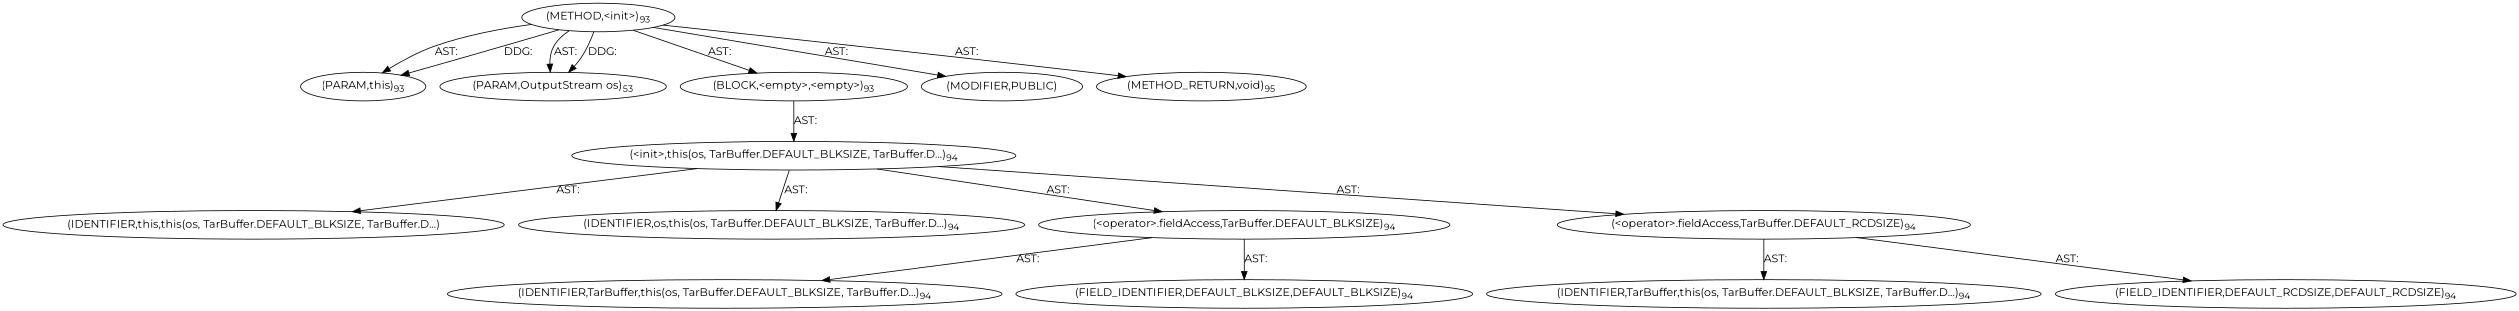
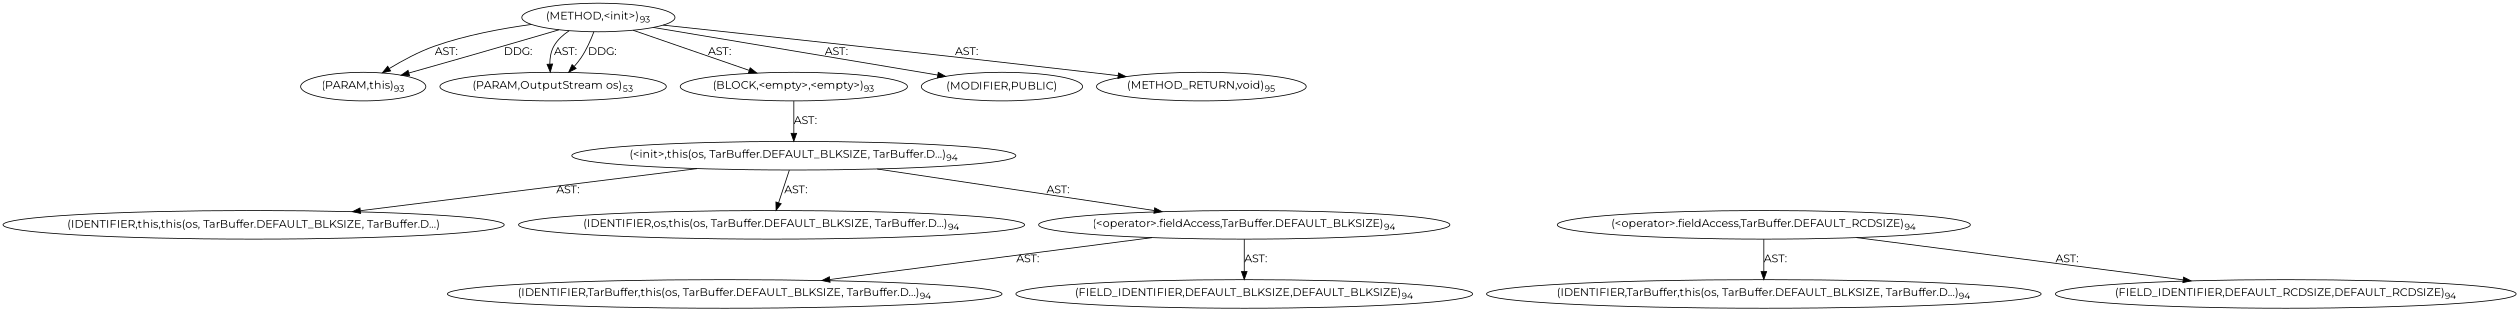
edge "(<init>,this(os, TarBuffer.DEFAULT_BLKSIZE, TarBuffer.D...)" -> "(<operator>.fieldAccess,TarBuffer.DEFAULT_RCDSIZE)": removed, label "AST:"
